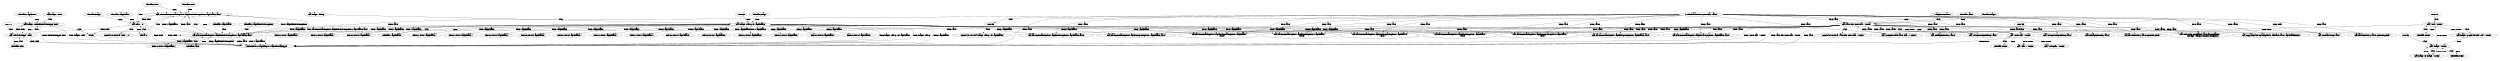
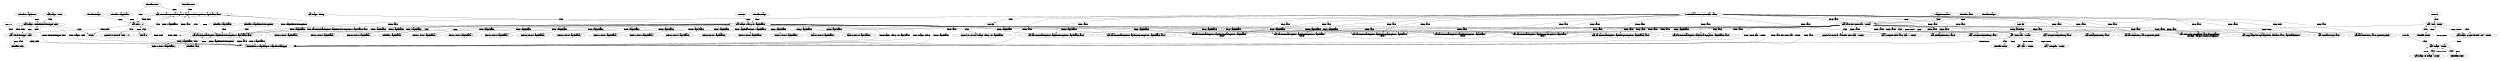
edge "1000138" -> "(ControlStructure,if (image->debug != MagickFalse))": now "(Call,image->debug != MagickFalse)" -> "(ControlStructure,if (image->debug != MagickFalse))"
edge "(Call,StringToDouble(value,(char **) NULL))" -> "(Call,value == (const char *) NULL)": reversed
